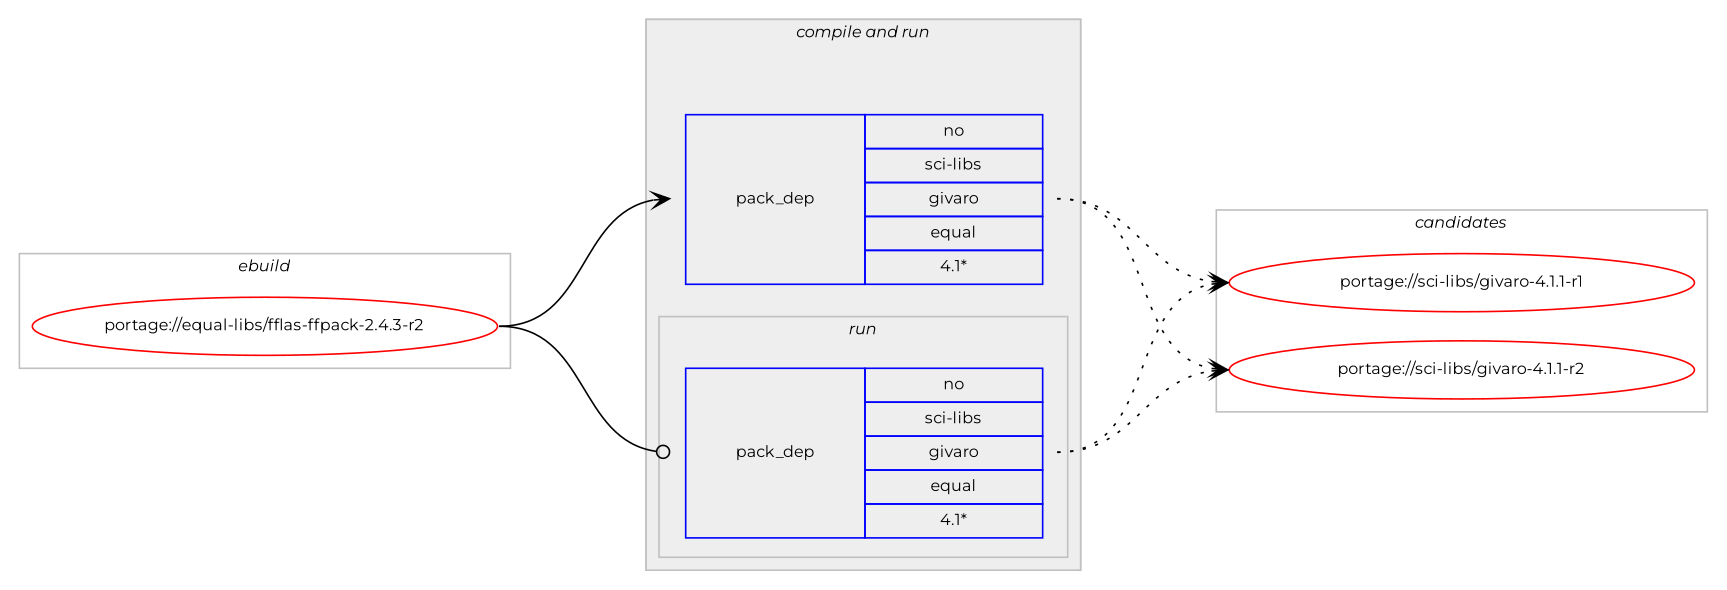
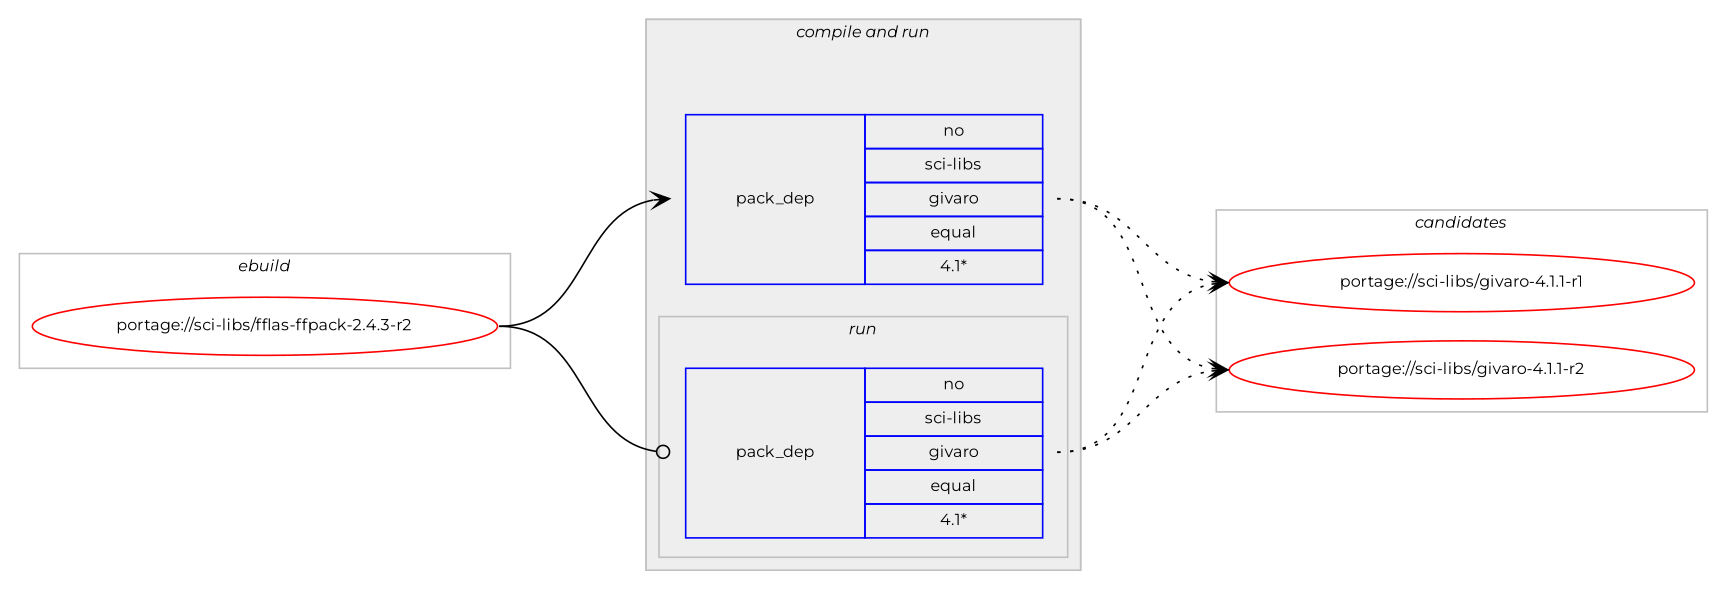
node "portage://equal-libs/fflas-ffpack-2.4.3-r2": label "portage://equal-libs/fflas-ffpack-2.4.3-r2" -> "portage://sci-libs/fflas-ffpack-2.4.3-r2"
